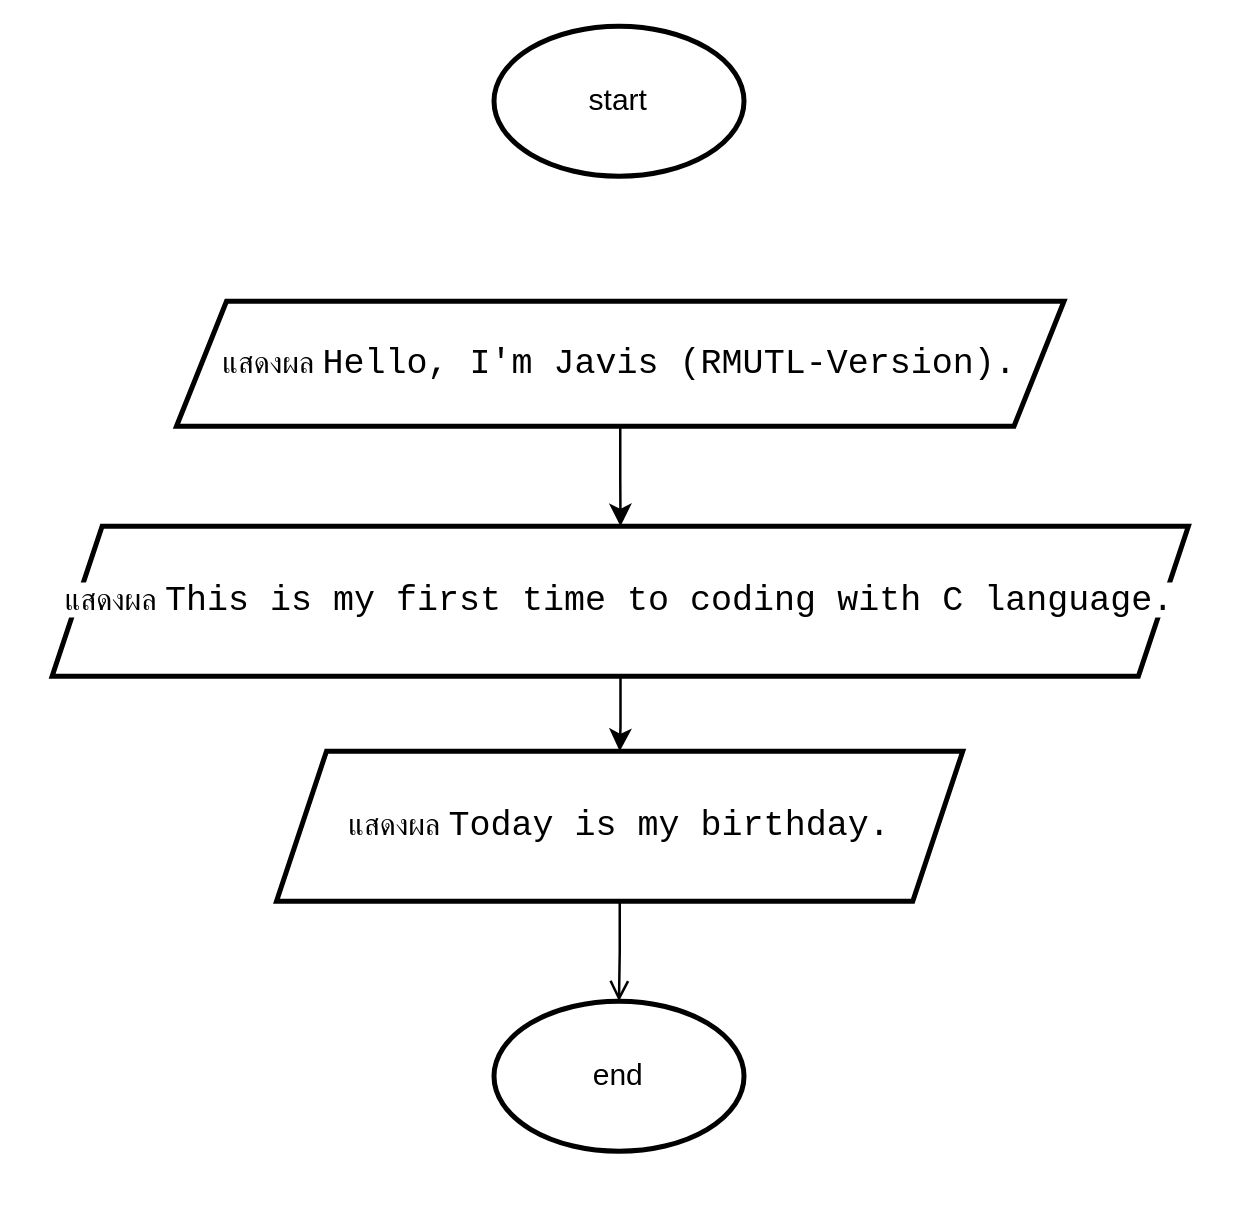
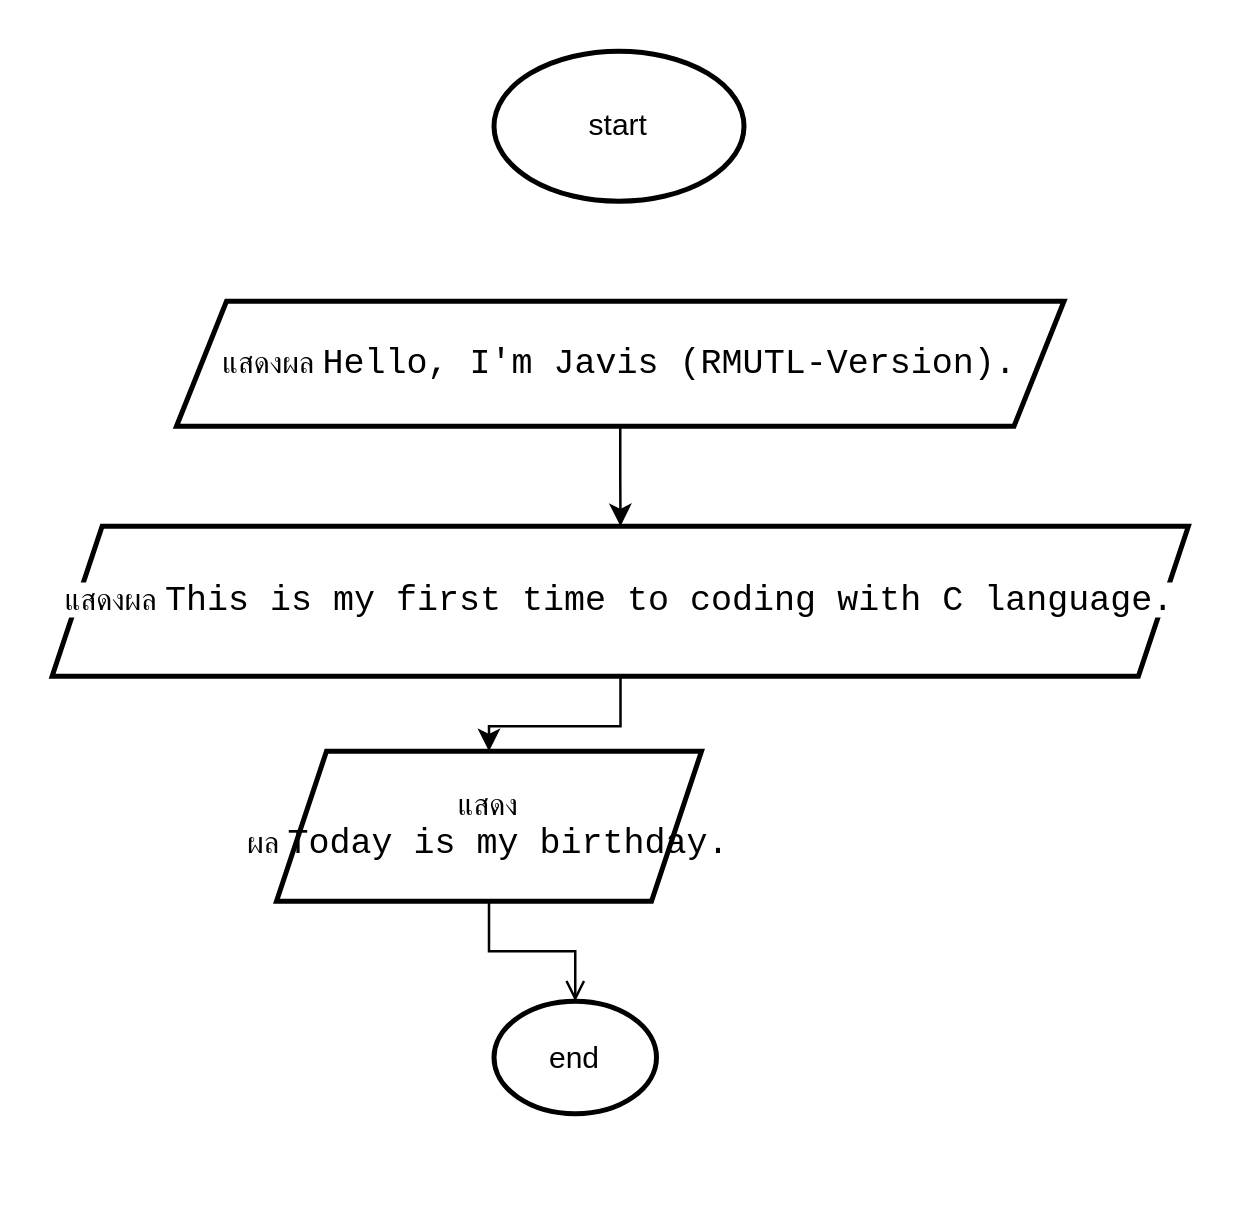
node "start": moved (619, 101) -> (619, 126)
node "แสดงผล Today is my birthday.": size 686x150 -> 425x150
node "end": size 250x150 -> 163x113
